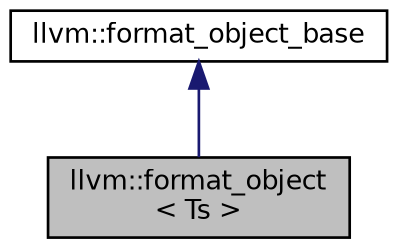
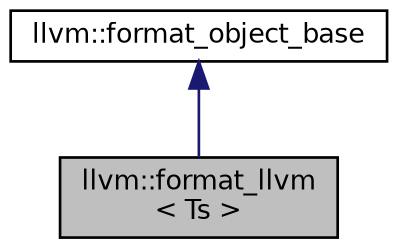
node "llvm::format_object < Ts >": label "llvm::format_object < Ts >" -> "llvm::format_llvm < Ts >"
